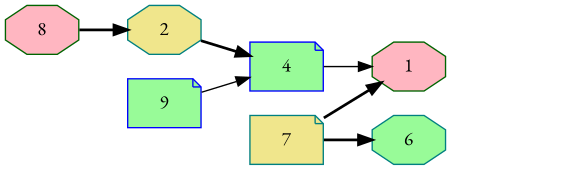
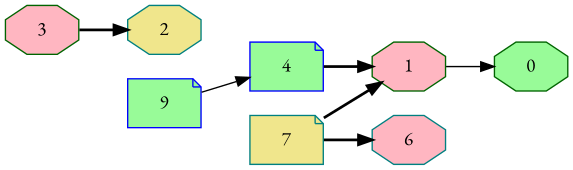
node "8": label "8" -> "3"
edge "2" -> "4": removed
edge "4" -> "1": style solid -> bold
node "0": added
node "6": fillcolor palegreen -> lightpink
